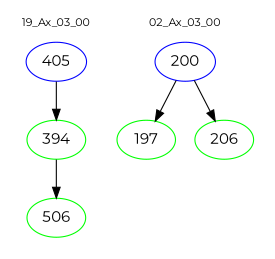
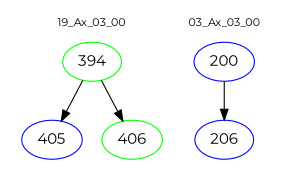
cluster "02_Ax_03_00": label "02_Ax_03_00" -> "03_Ax_03_00"
edge "405" -> "394": reversed
node "197": removed
node "206": color green -> blue
node "506": label "506" -> "406"
